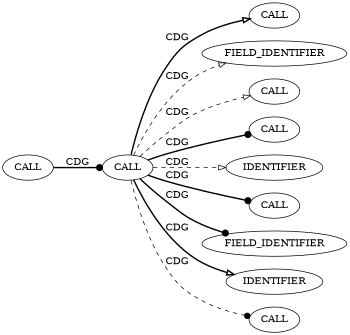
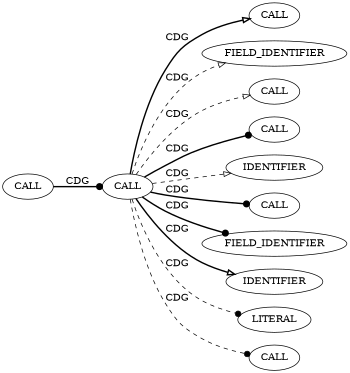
node "LITERAL": added
